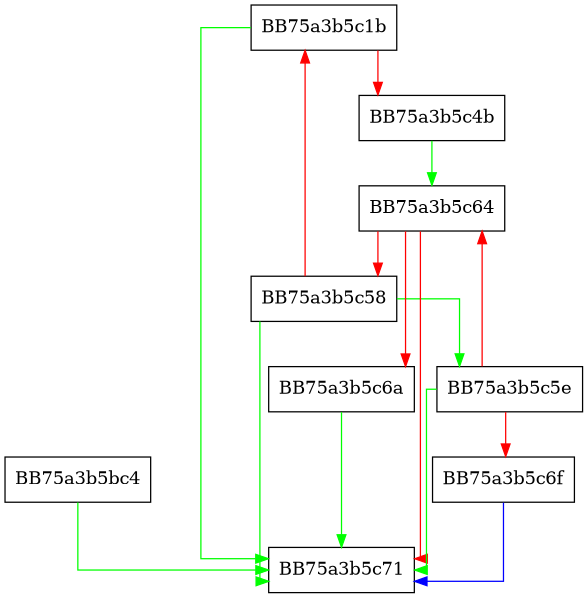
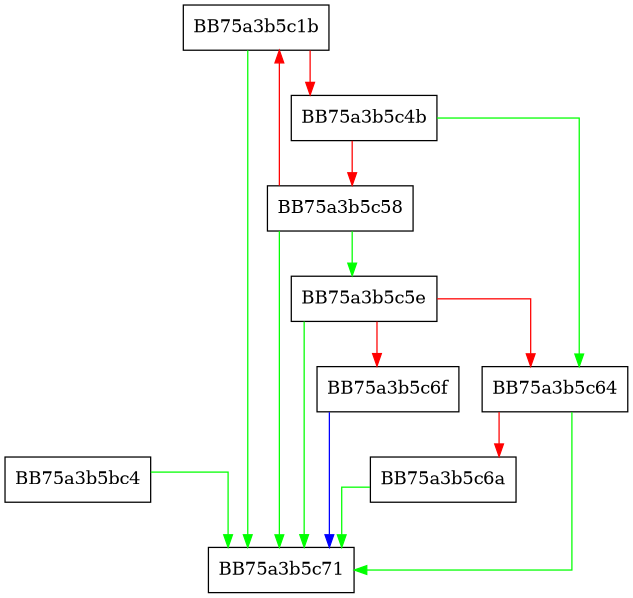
edge "BB75a3b5c64" -> "BB75a3b5c58": now "BB75a3b5c4b" -> "BB75a3b5c58"
edge "BB75a3b5c64" -> "BB75a3b5c71": color red -> green
